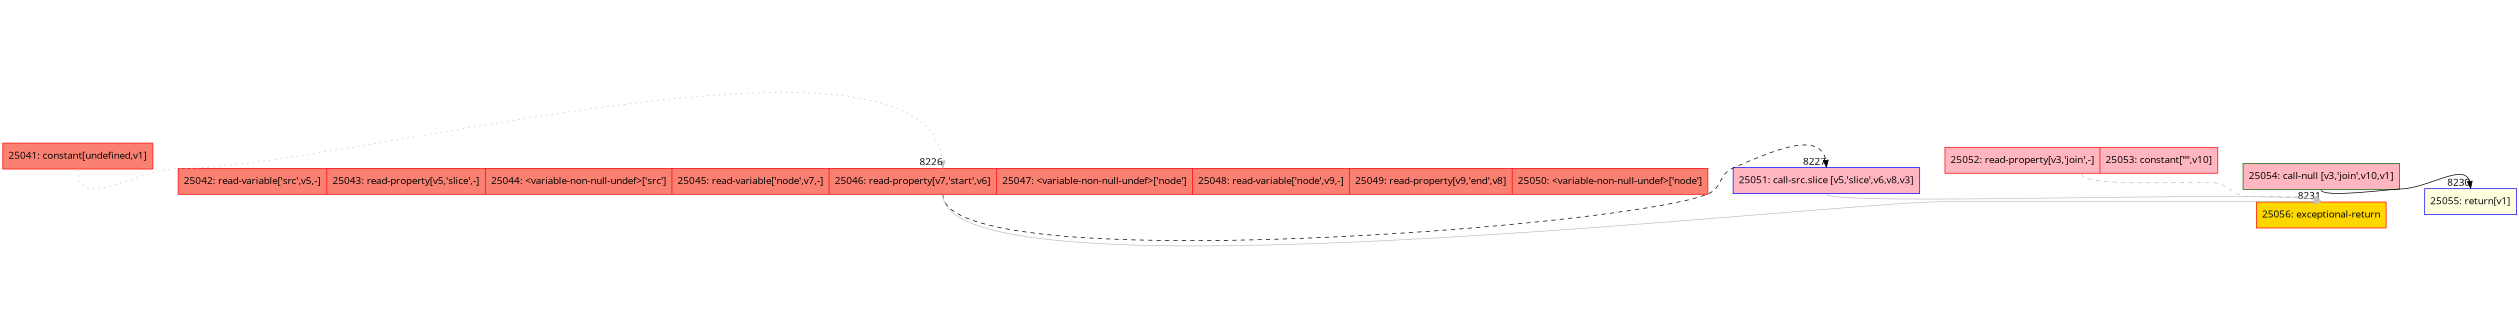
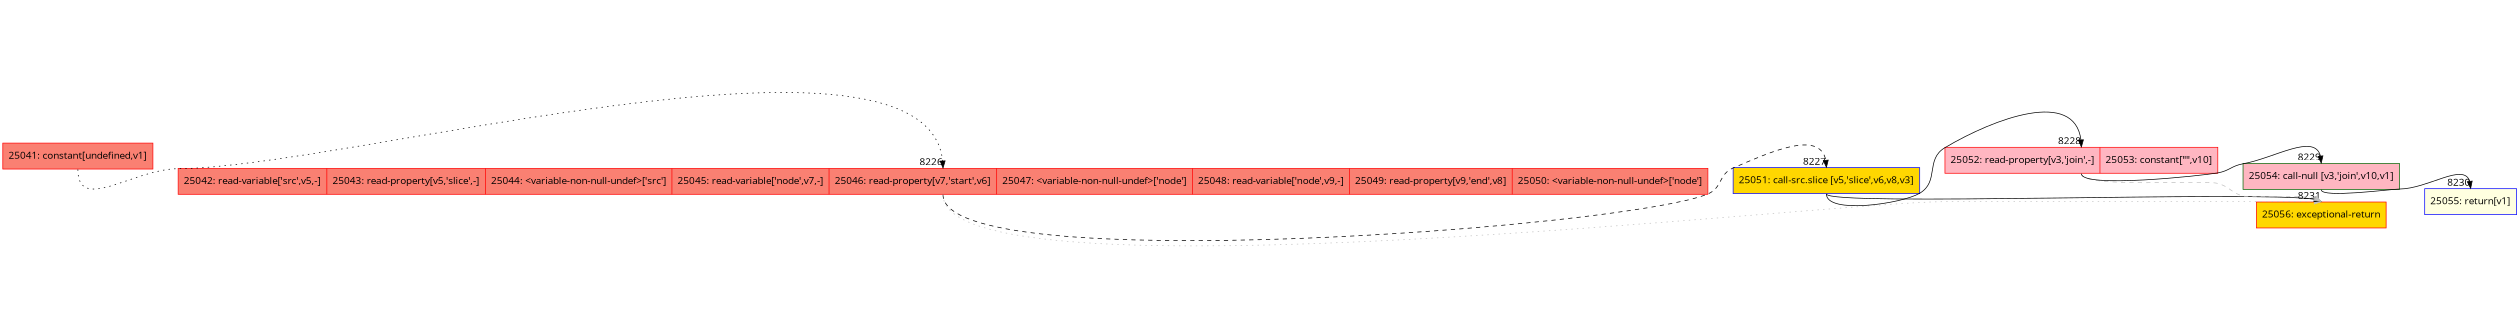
edge "25041: constant[undefined,v1]" -> "25042: read-variable['src',v5,-]": color gray -> black
edge "25051: call-src.slice [v5,'slice',v6,v8,v3]" -> "25052: read-property[v3,'join',-]": added
edge "25052: read-property[v3,'join',-]" -> "25054: call-null [v3,'join',v10,v1]": added
node "25051: call-src.slice [v5,'slice',v6,v8,v3]": fillcolor lightpink -> gold
edge "25051: call-src.slice [v5,'slice',v6,v8,v3]" -> "25056: exceptional-return": color gray -> black
edge "25042: read-variable['src',v5,-]" -> "25056: exceptional-return": style solid -> dotted
